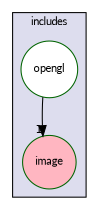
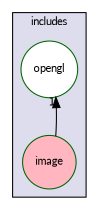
edge "opengl" -> "image": reversed
